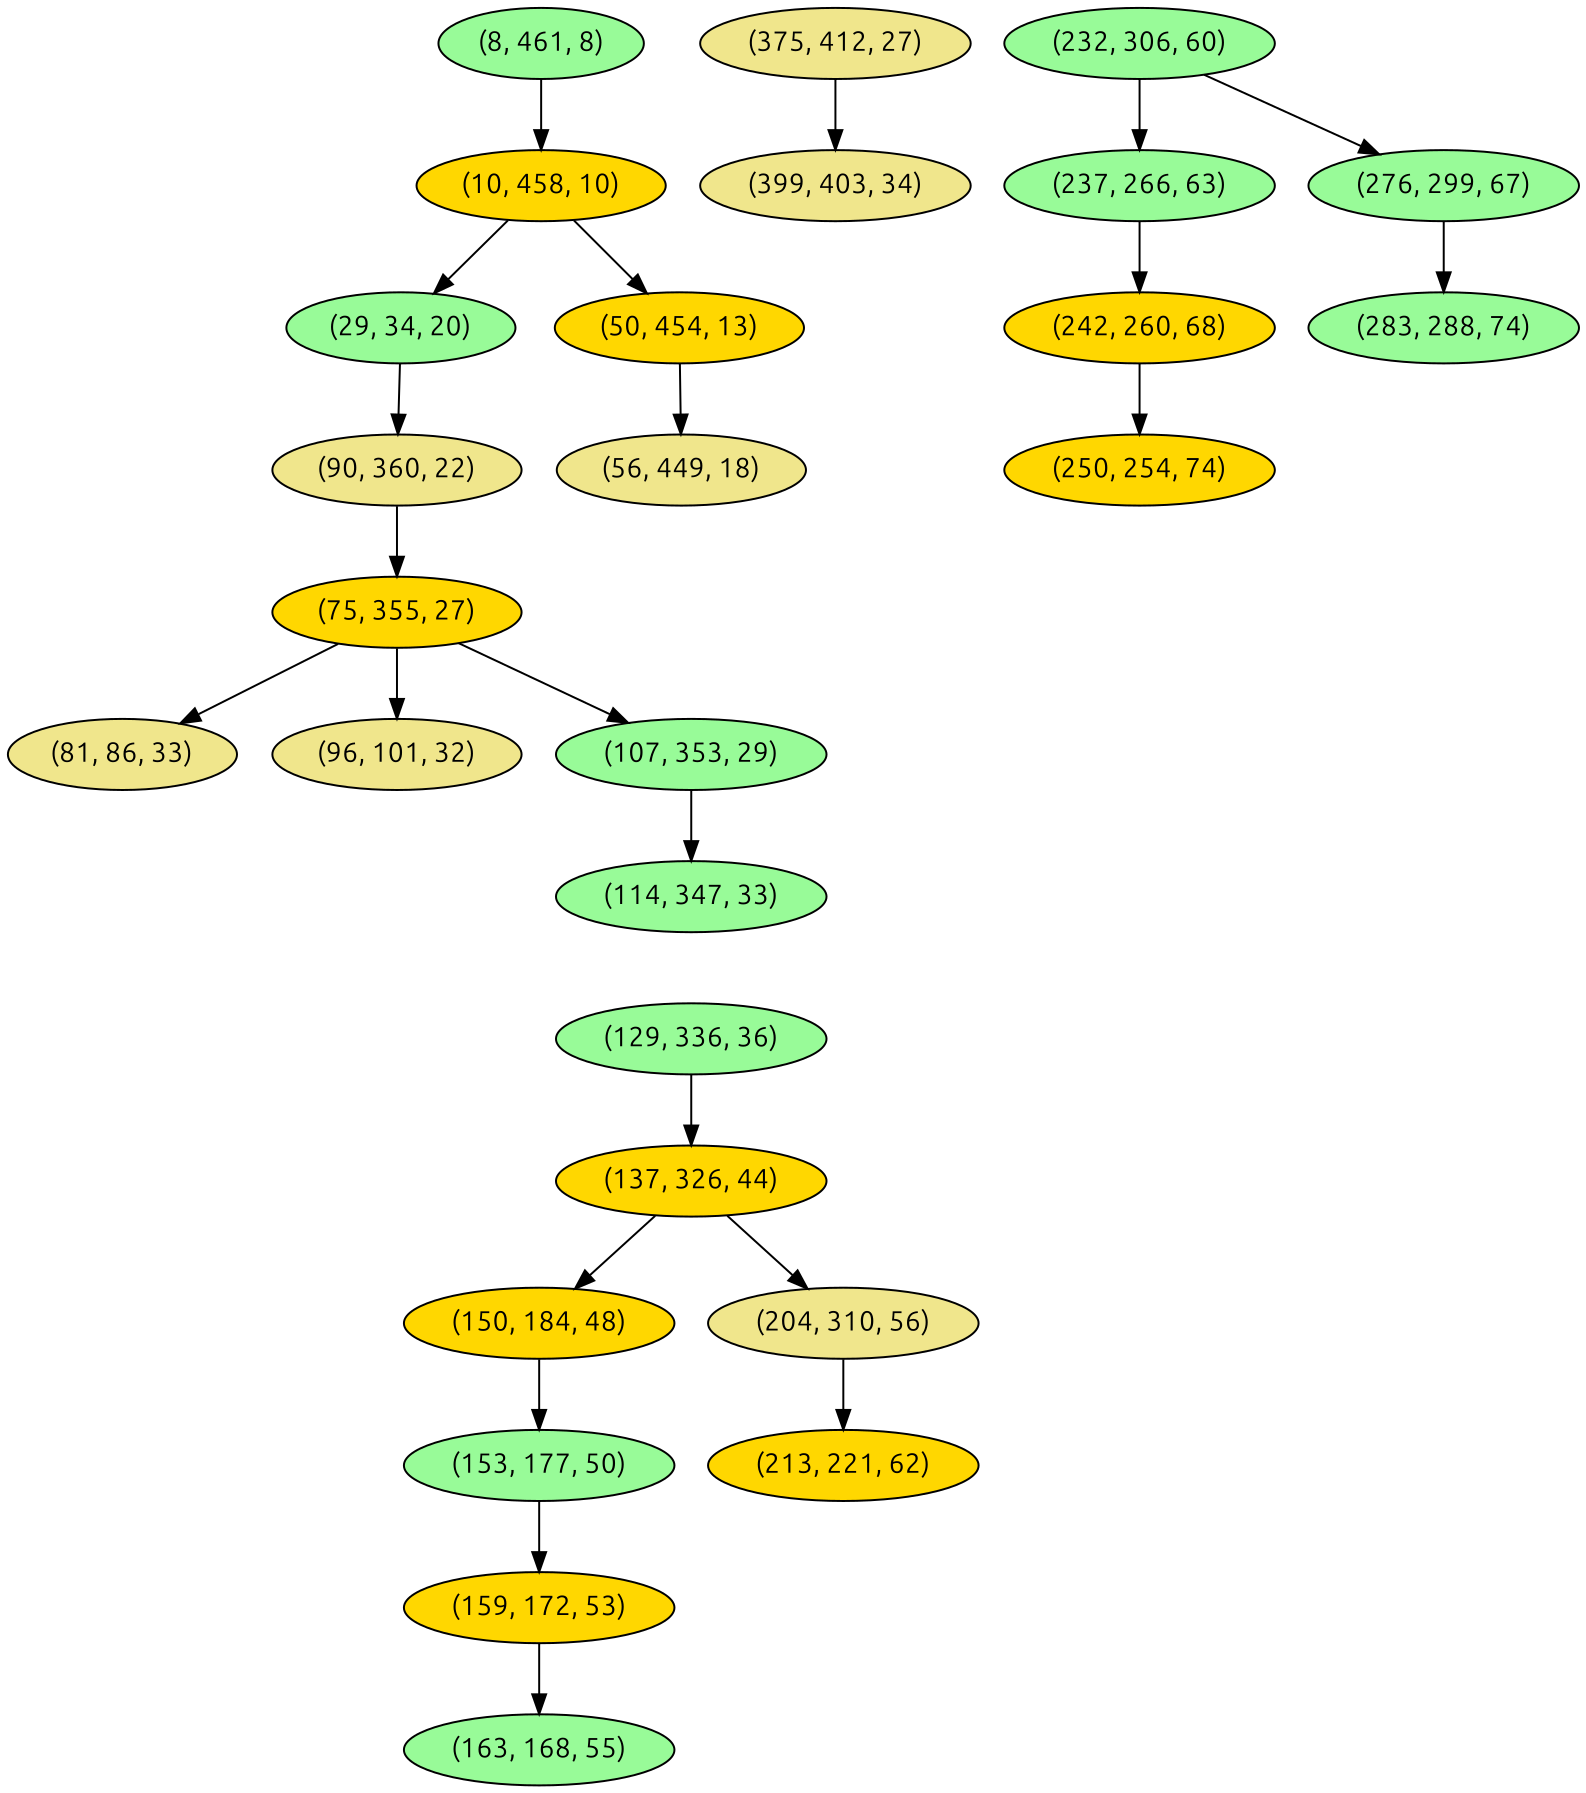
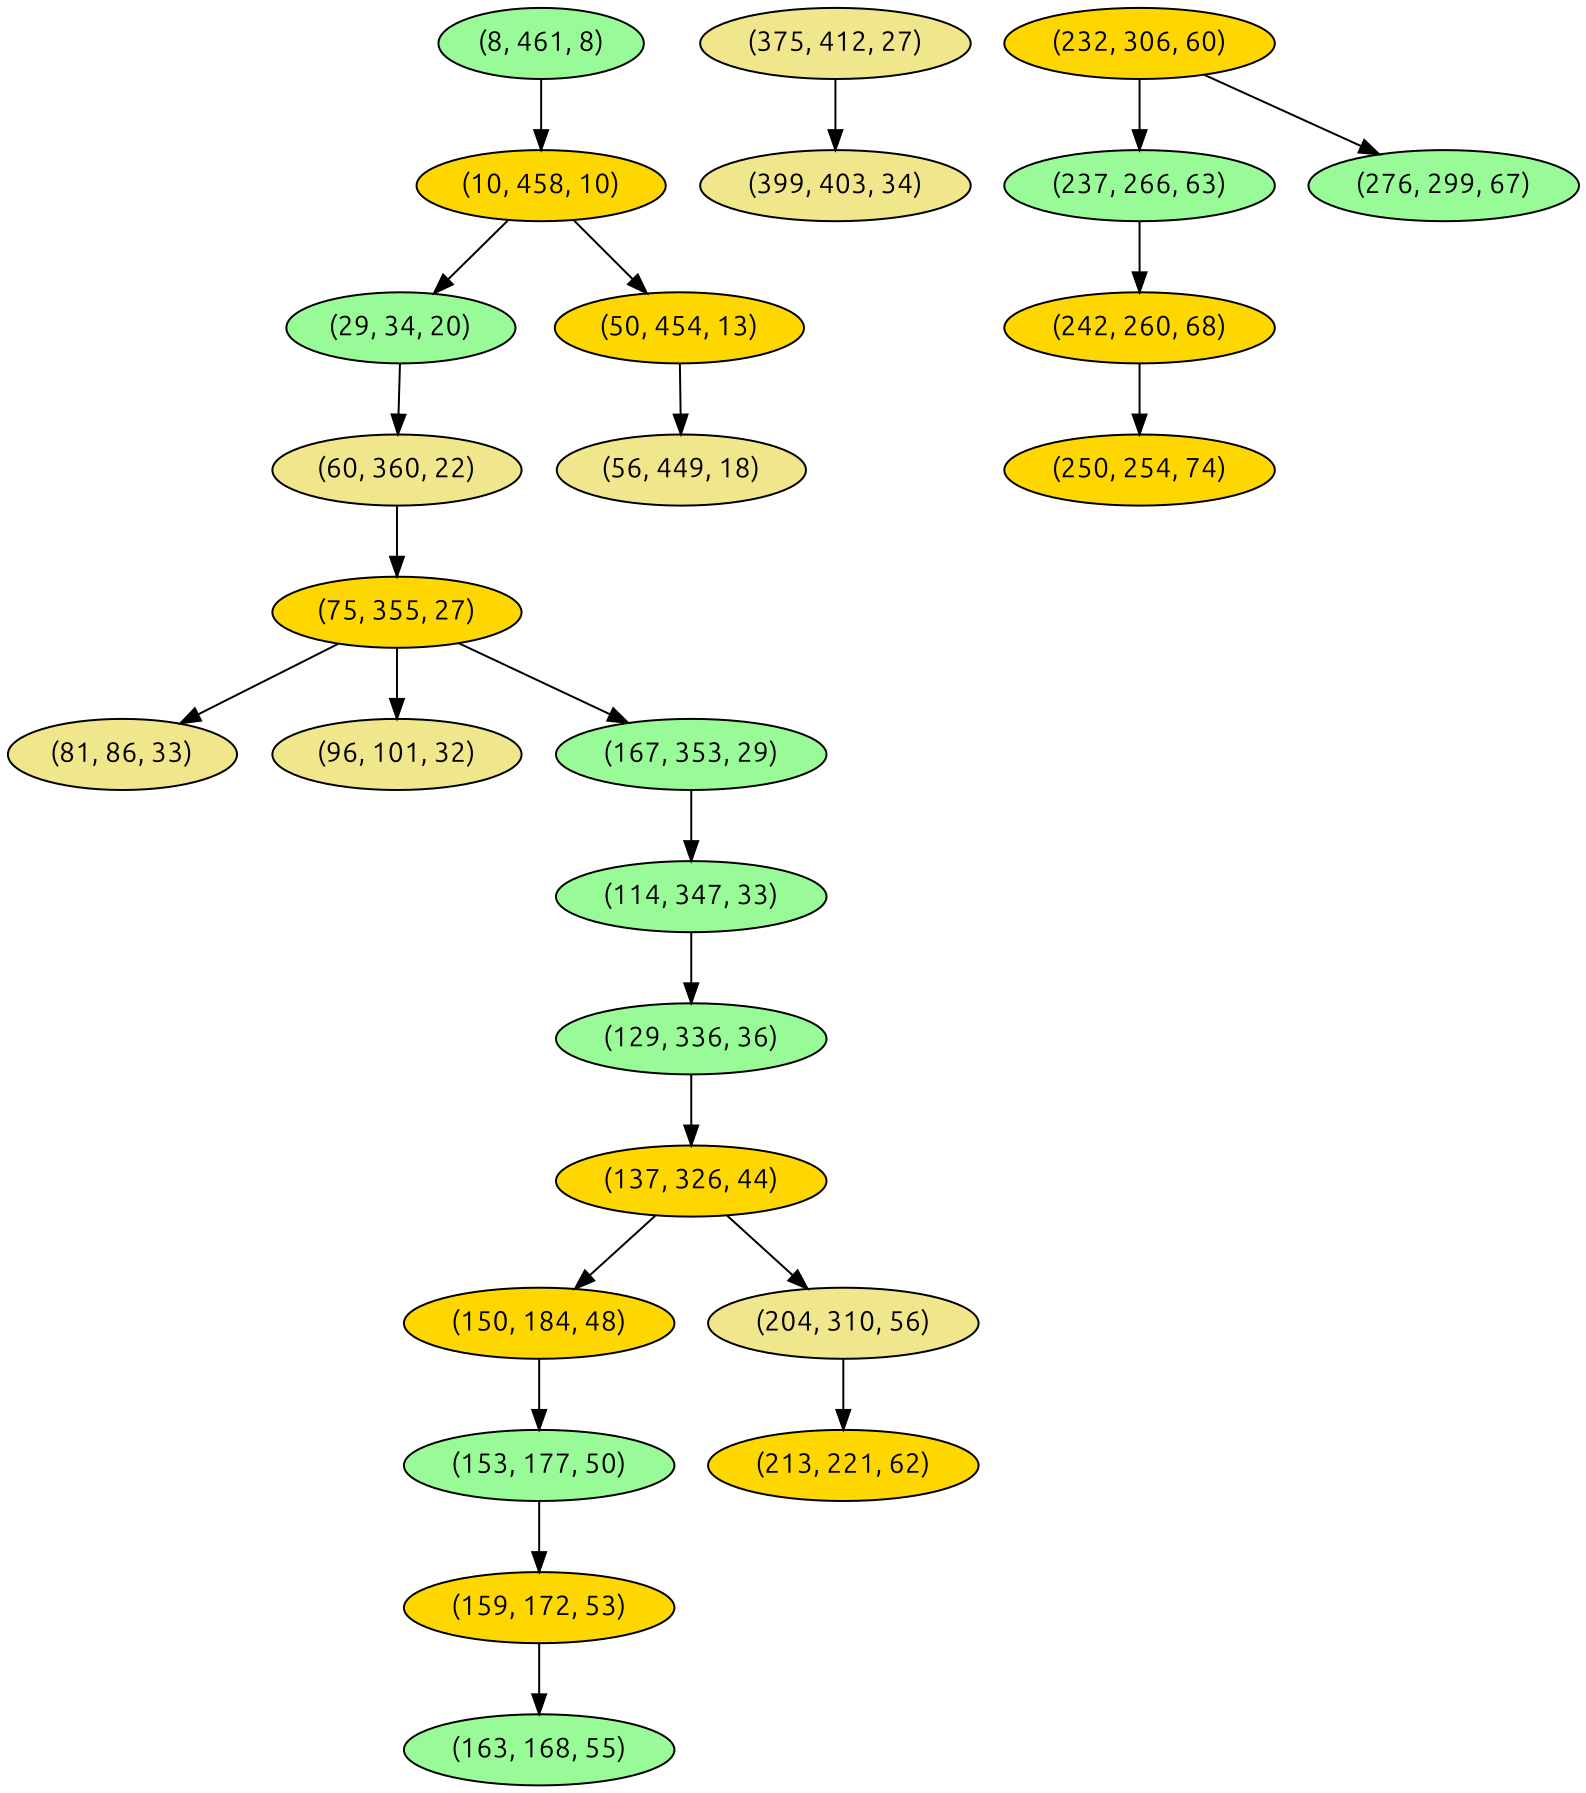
node "(232, 306, 60)": fillcolor palegreen -> gold
node "(283, 288, 74)": removed
node "(90, 360, 22)": label "(90, 360, 22)" -> "(60, 360, 22)"
node "(107, 353, 29)": label "(107, 353, 29)" -> "(167, 353, 29)"
edge "(114, 347, 33)" -> "(129, 336, 36)": added
